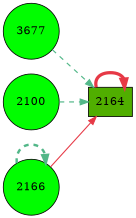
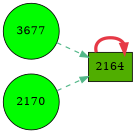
node "2100": label "2100" -> "2170"
node "2166": removed
